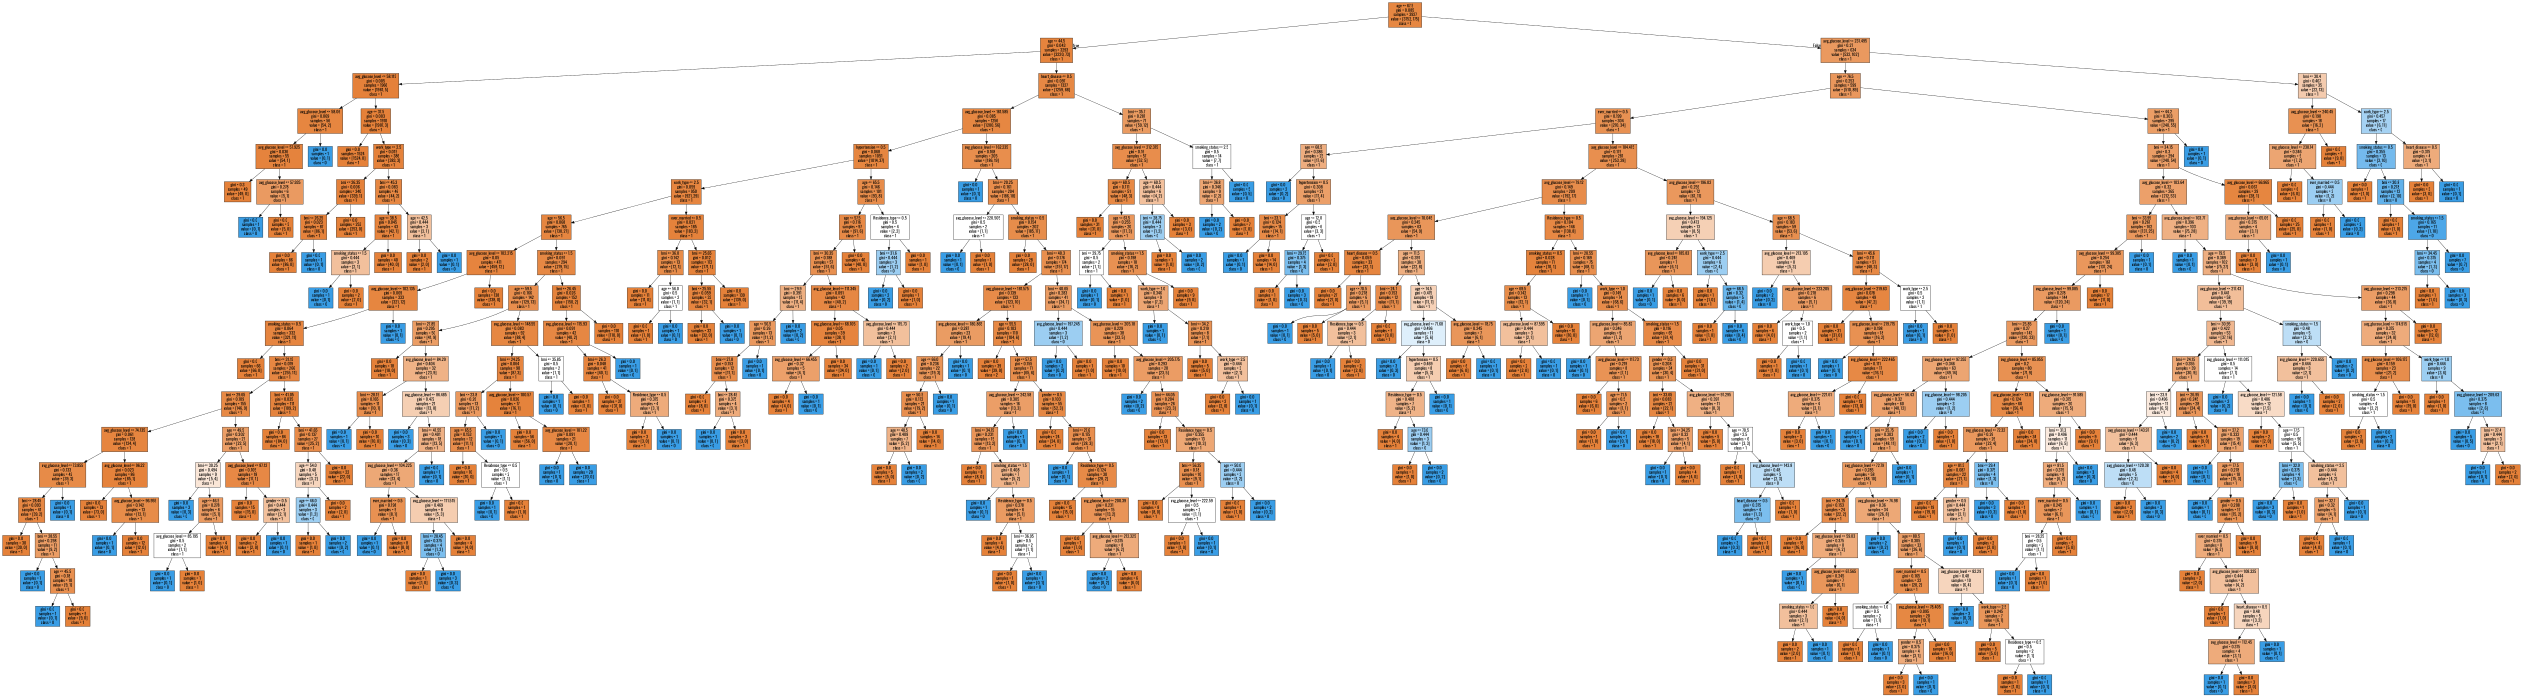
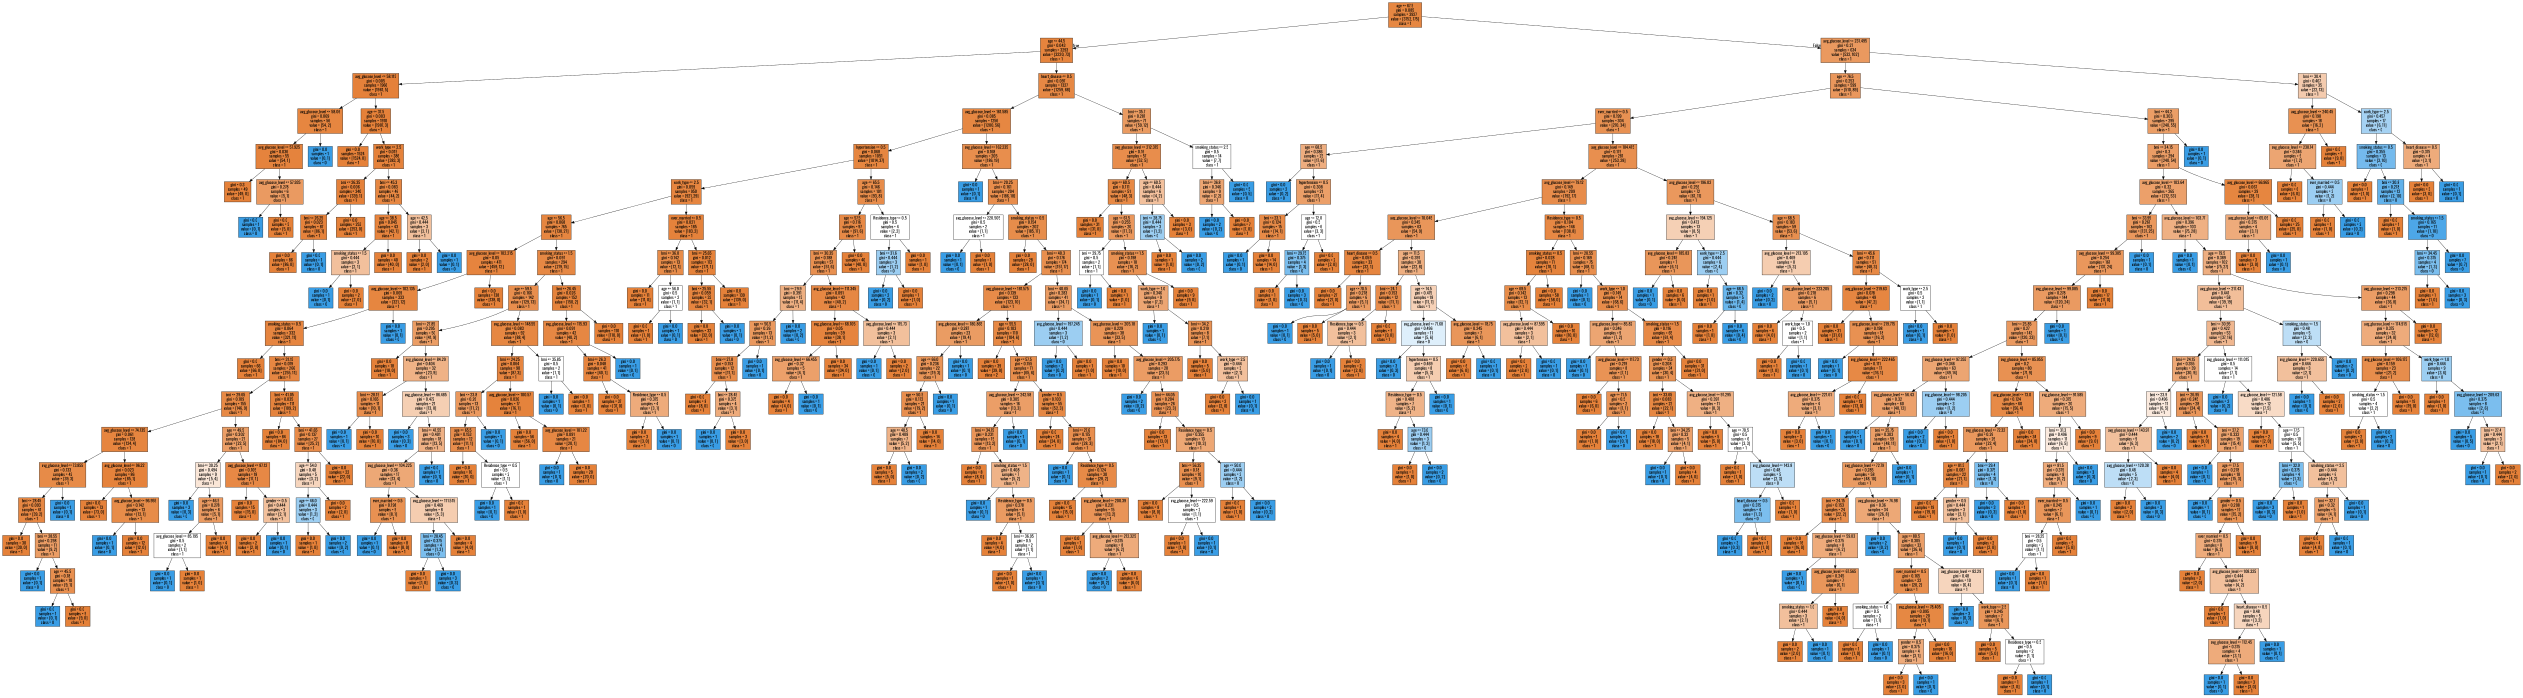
node "gini = 0.0 samples = 58 value = [58, 0] class = 1": added
node "age <= 70.5 gini = 2.5 samples = 6 value = [3, 3] class = 1": label "age <= 70.5 gini = 2.5 samples = 6 value = [3, 3] class = 1" -> "age <= 70.5 gini = 0.5 samples = 6 value = [3, 3] class = 1"
node "age <= 77.5 gini = 0.5 samples = 90 value = [5, 5] class = 1": label "age <= 77.5 gini = 0.5 samples = 90 value = [5, 5] class = 1" -> "age <= 77.5 gini = 0.5 samples = 10 value = [5, 5] class = 1"
node "gini = 0.0 samples = 20 value = [20, 0] class = 1": fillcolor #399de5 -> #e58139
